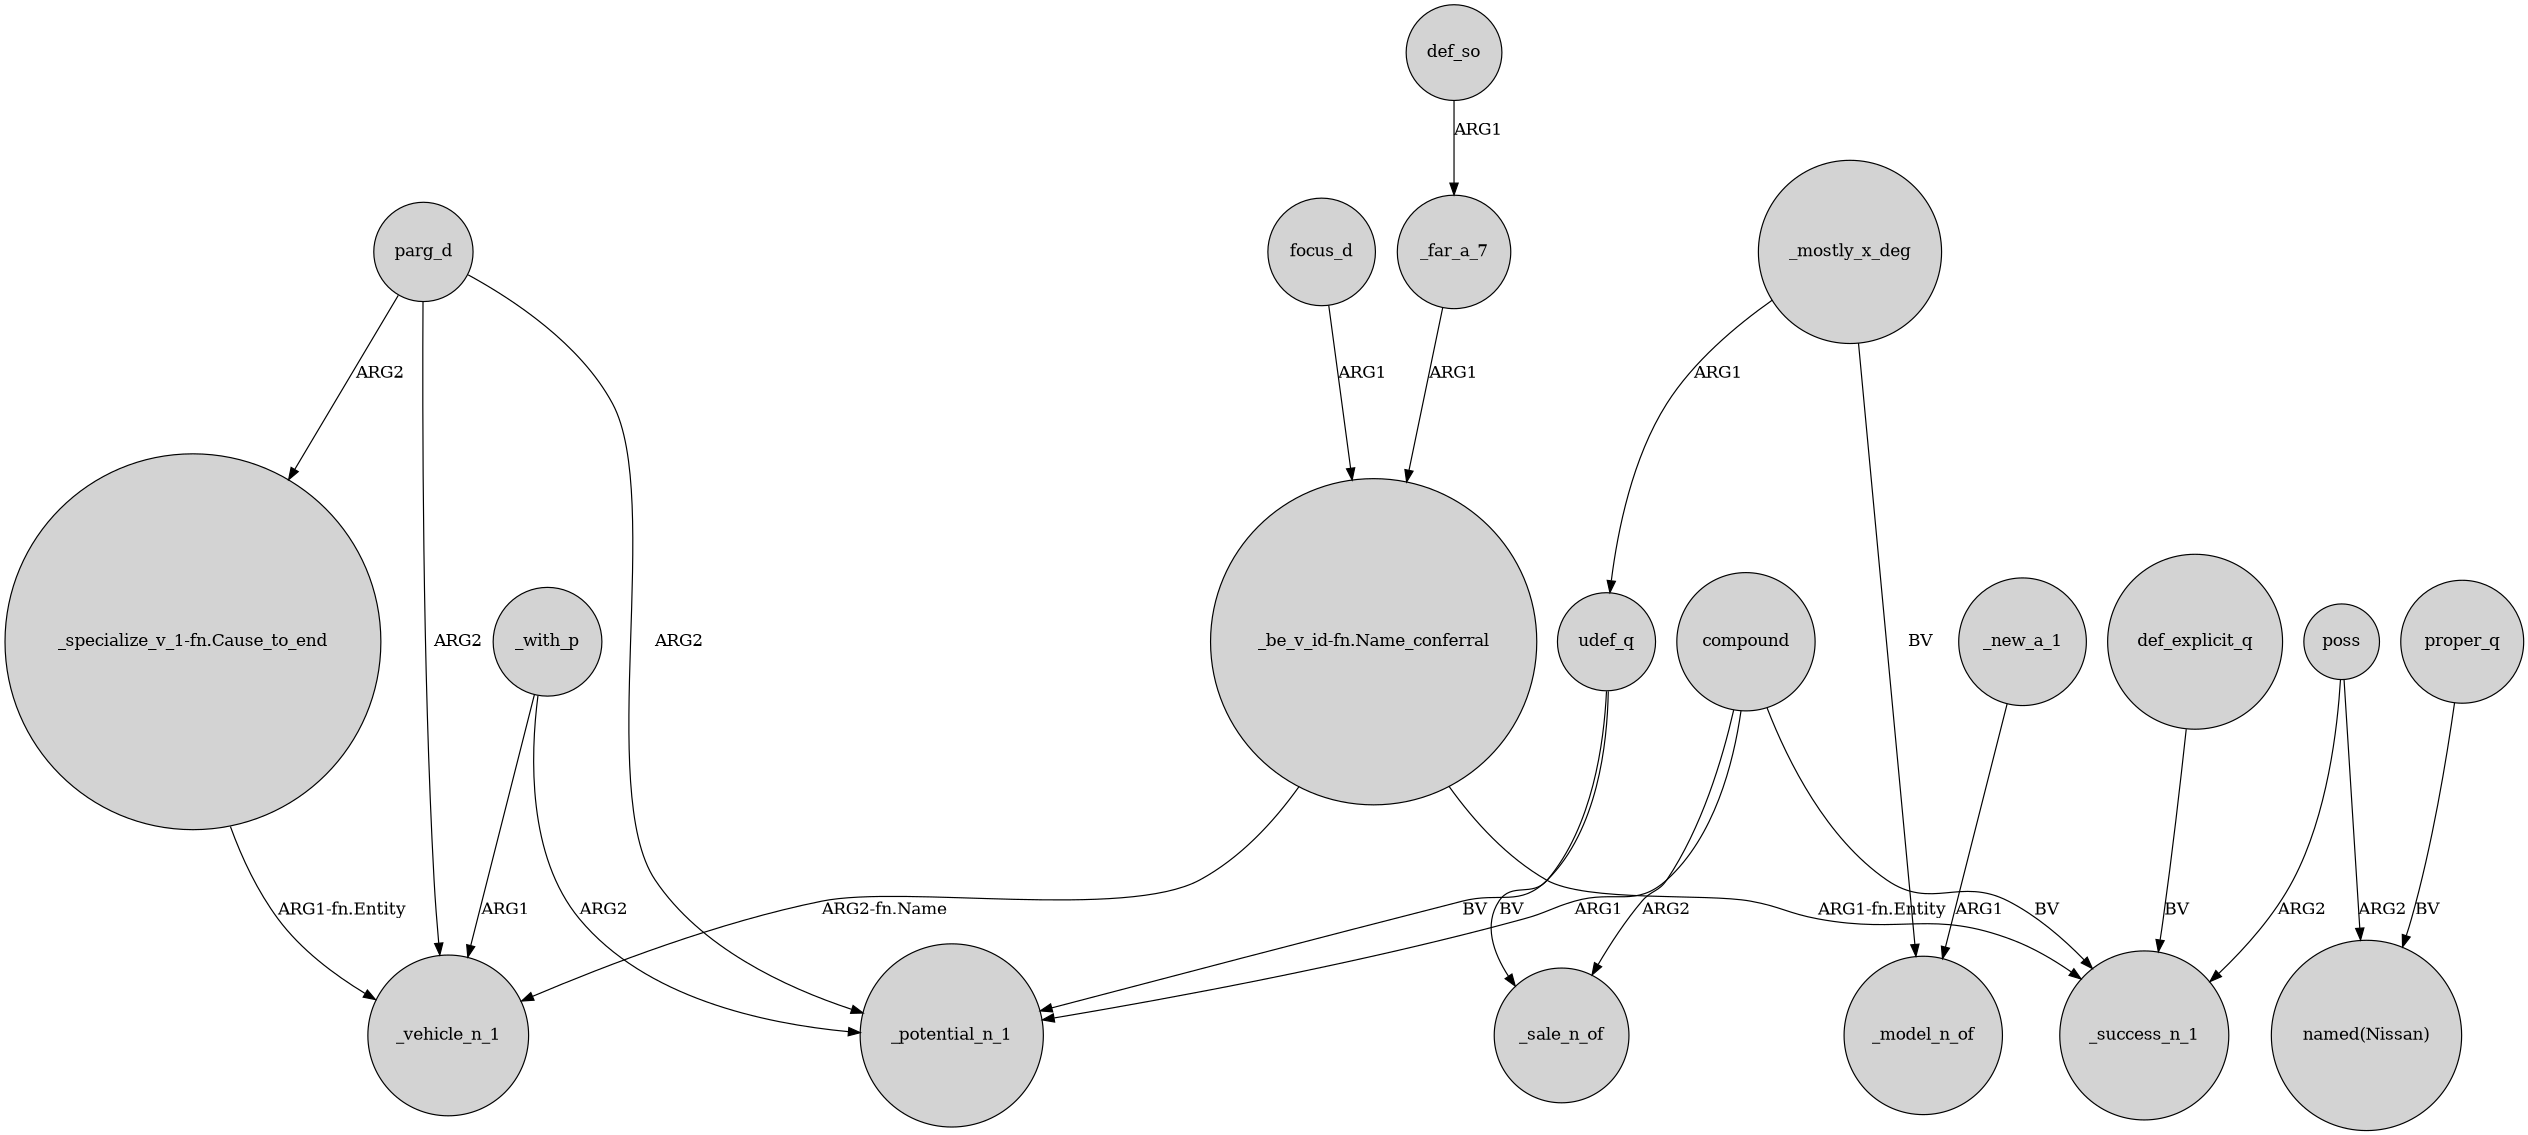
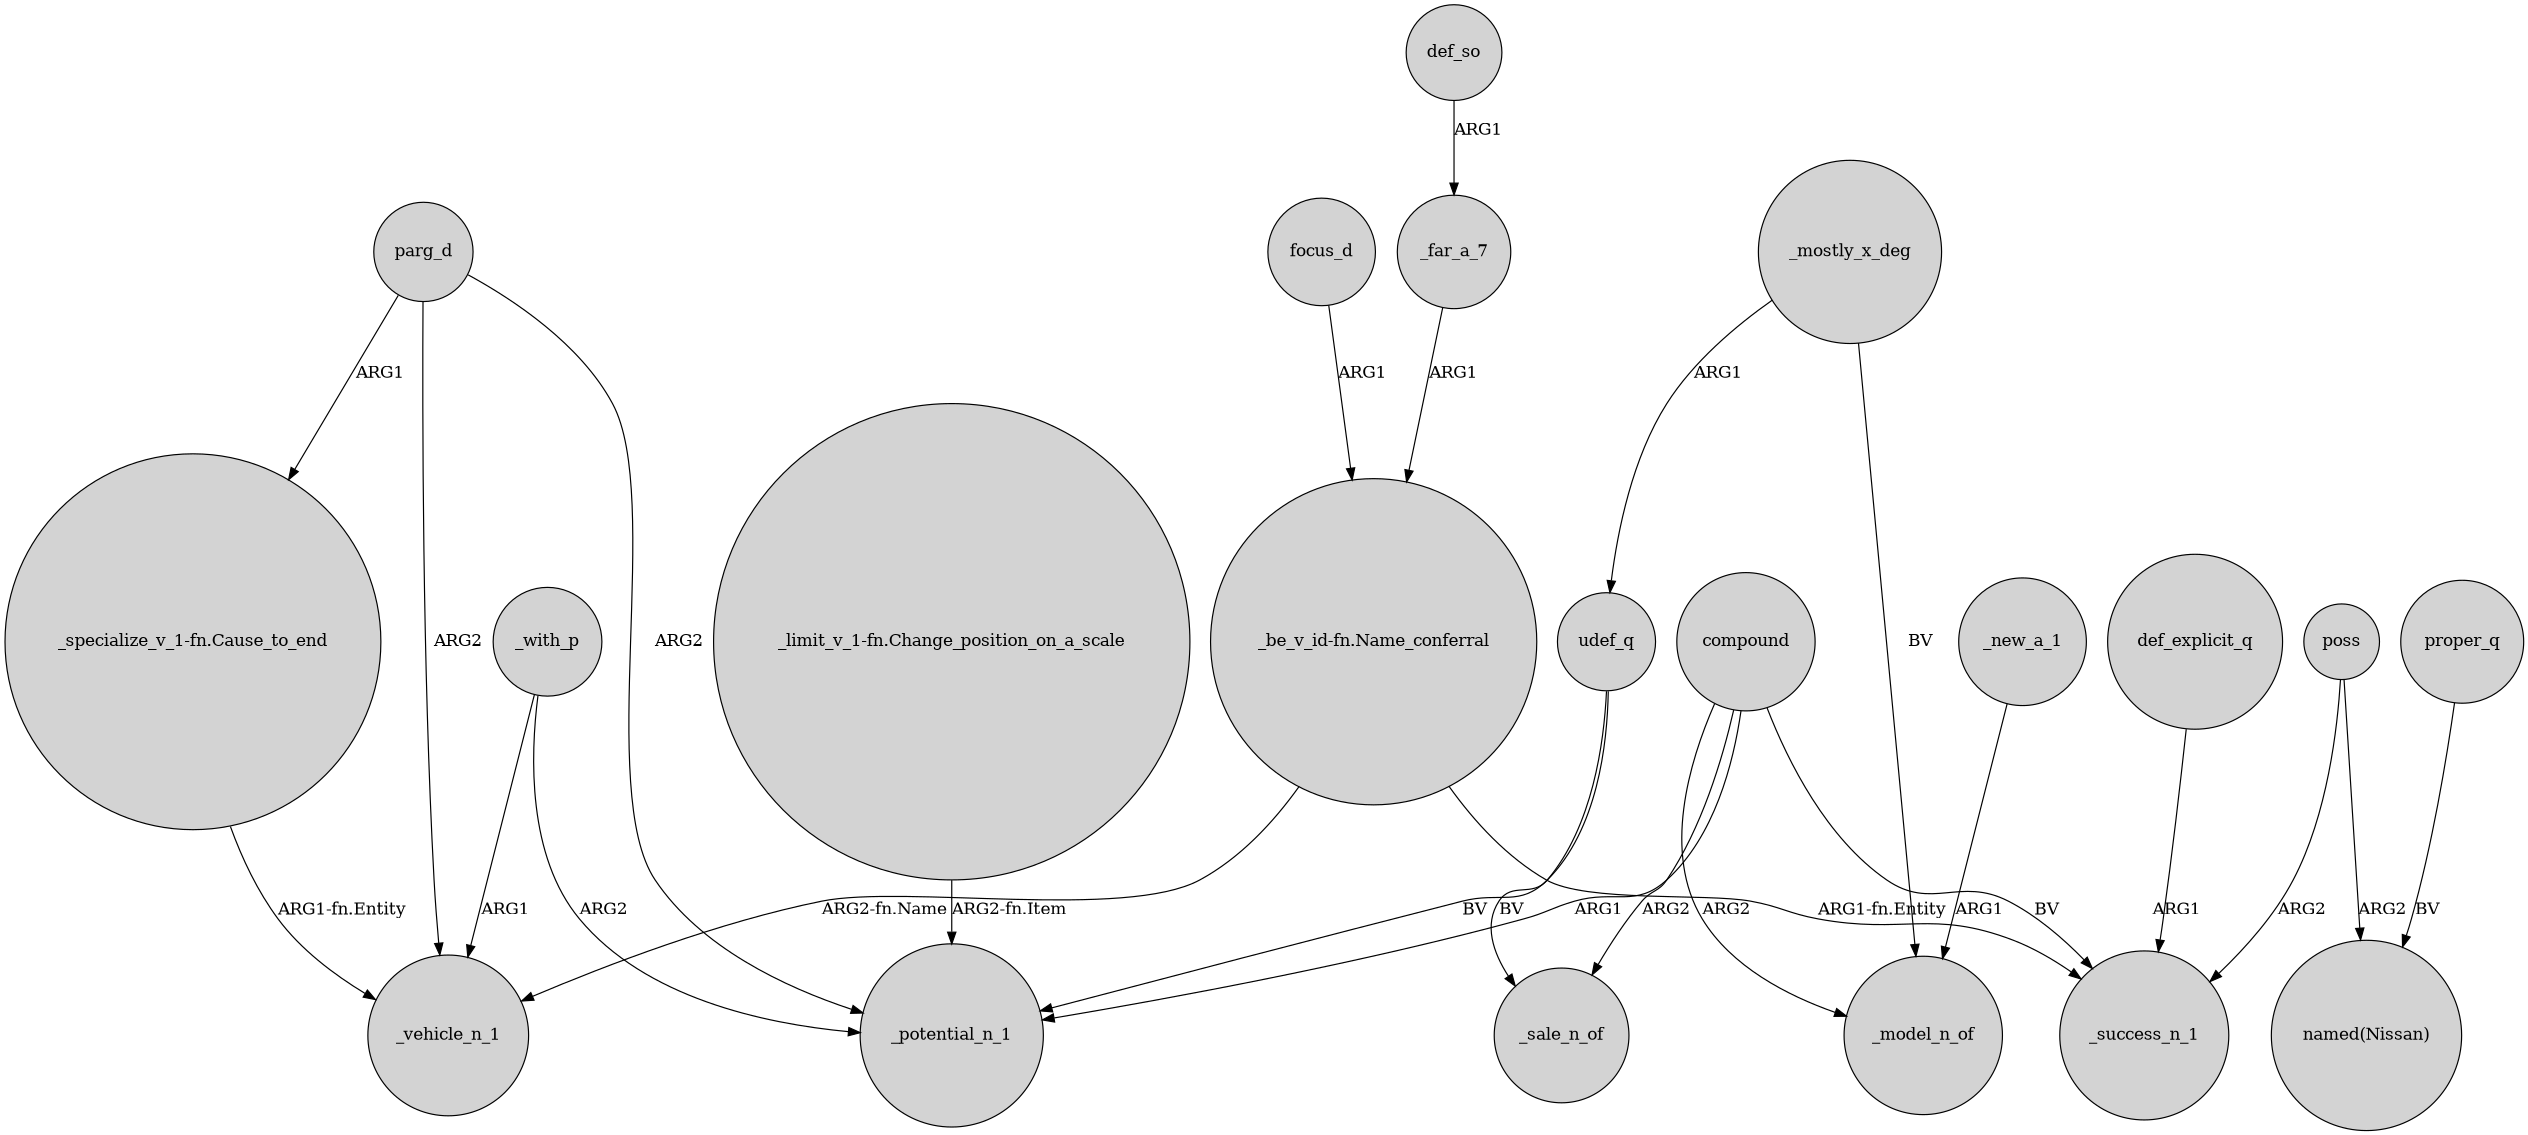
edge "parg_d" -> "_specialize_v_1-fn.Cause_to_end": label "ARG2" -> "ARG1"
node "_limit_v_1-fn.Change_position_on_a_scale": added
edge "compound" -> "_model_n_of": added, label "ARG2"
edge "def_explicit_q" -> "_success_n_1": label "BV" -> "ARG1"
